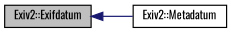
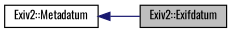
edge "Exiv2::Metadatum" -> "Exiv2::Exifdatum": reversed
